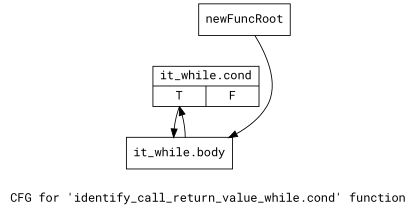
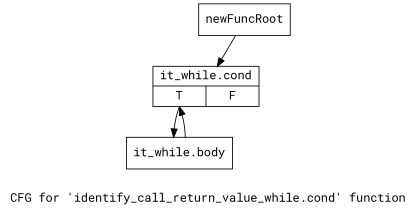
edge "newFuncRoot" -> "it_while.body": now "newFuncRoot" -> "it_while.cond"
